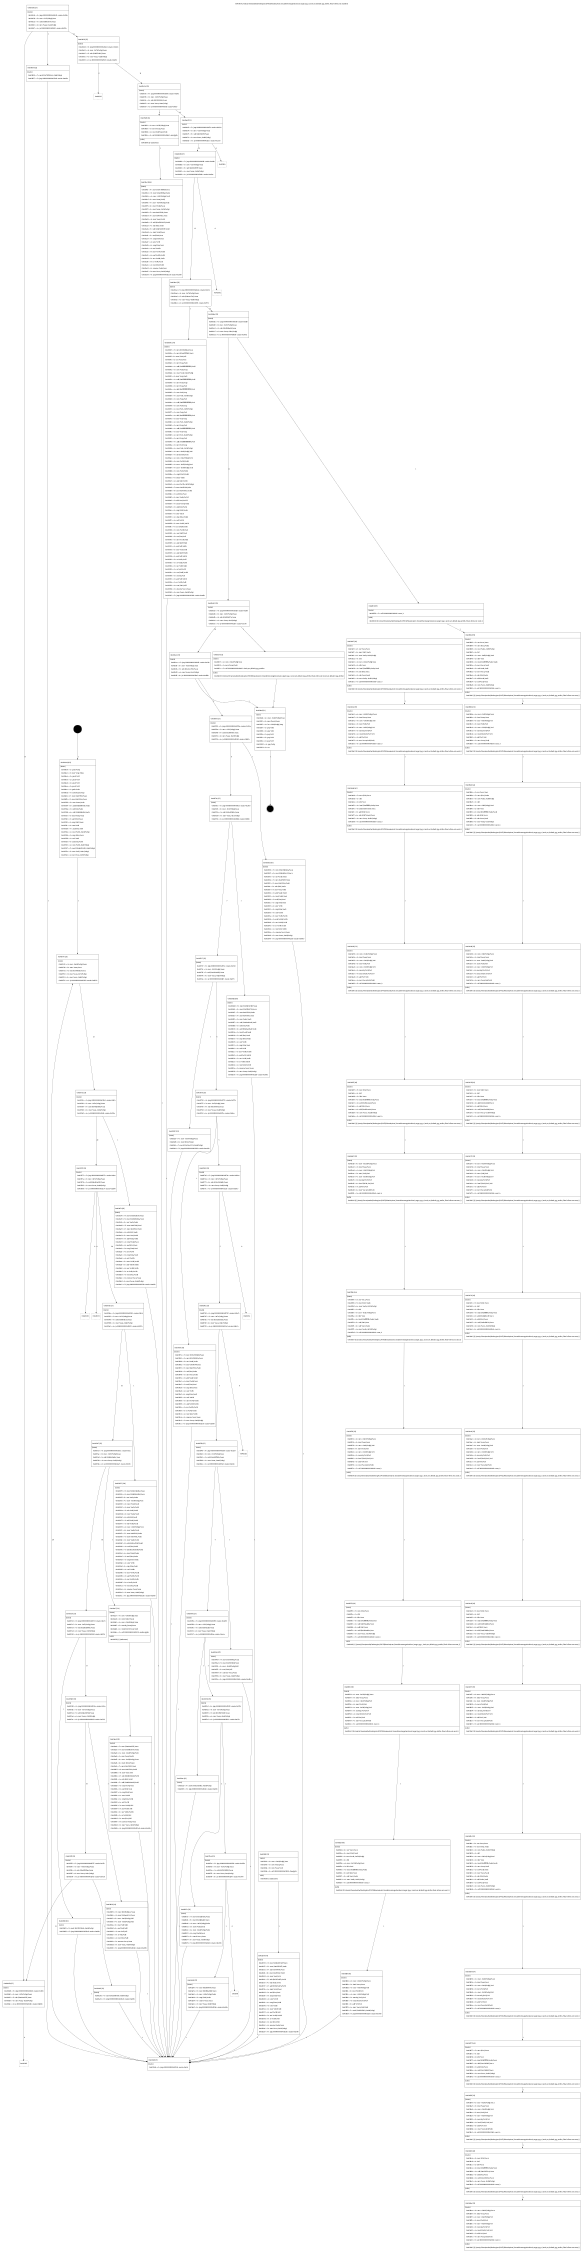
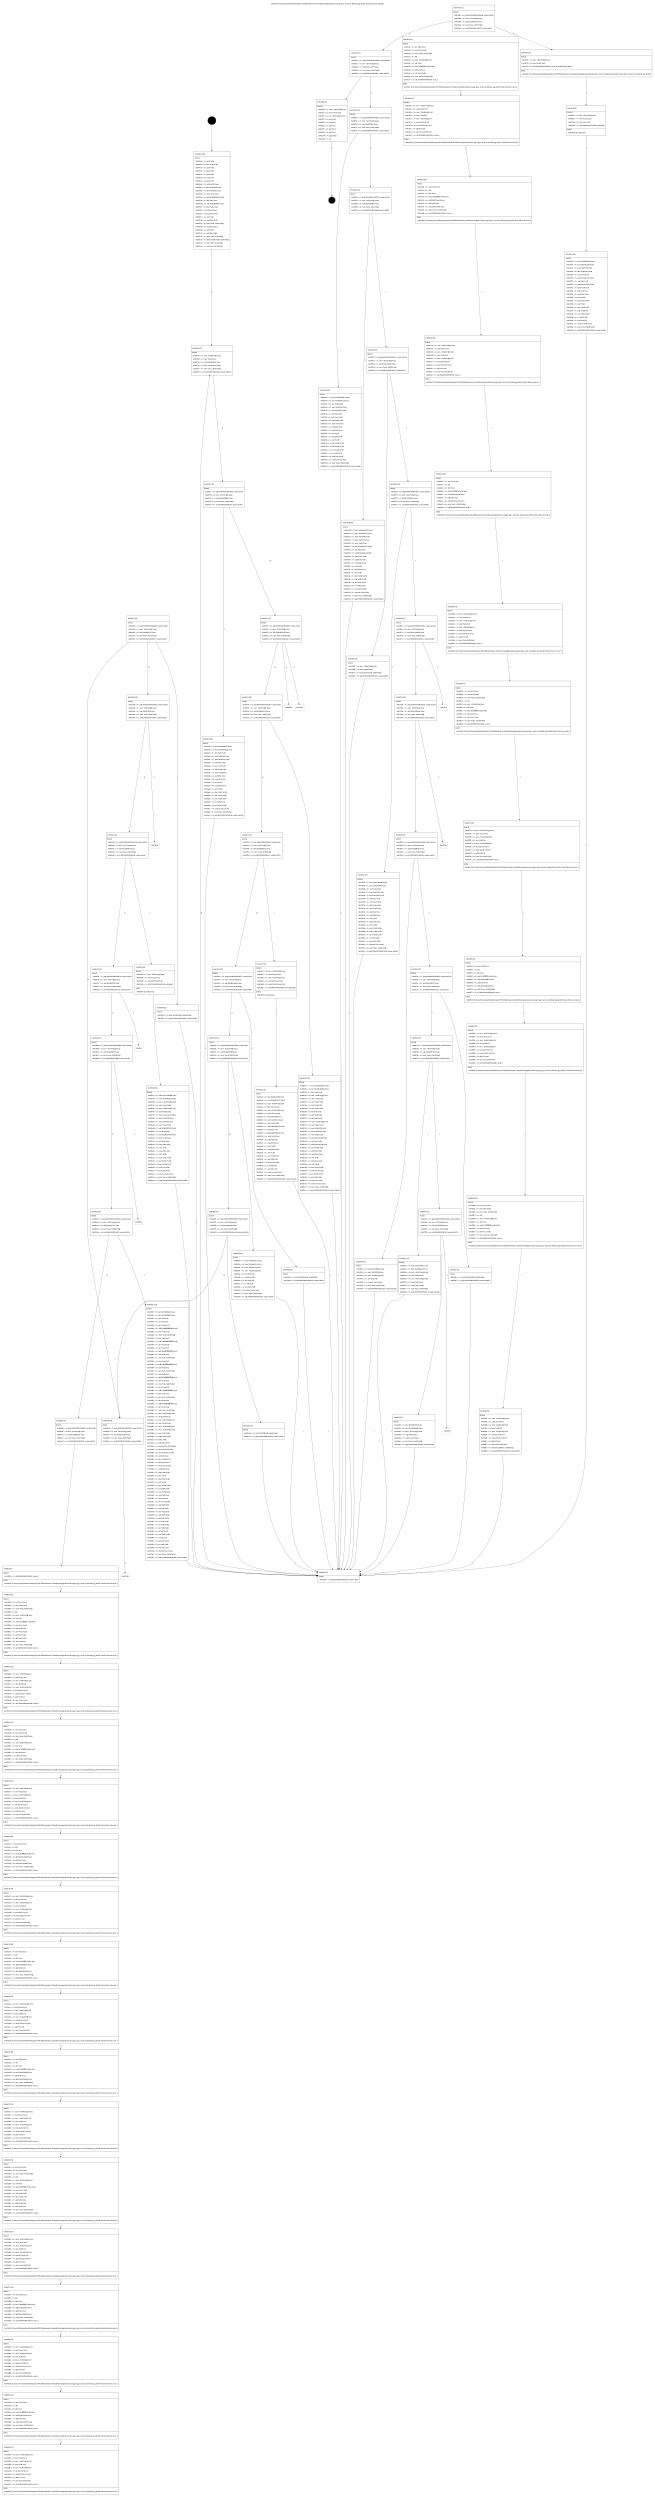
edge "0x4016ba [25]" -> "0x4016d3 [25]": removed, label "11"
edge "0x402135 [12]" -> "0x4021ed [21]": now "0x402135 [12]" -> "0x402141 [15]"
